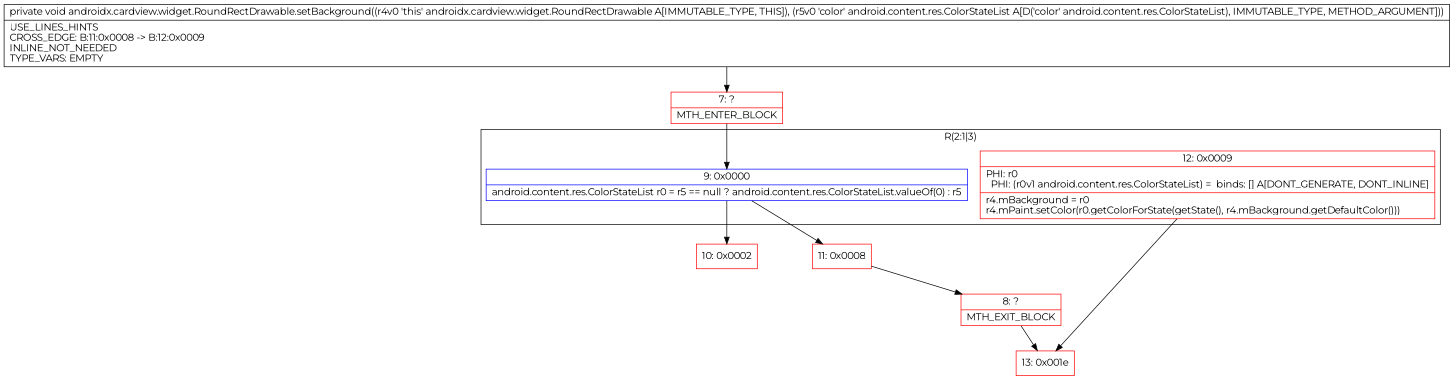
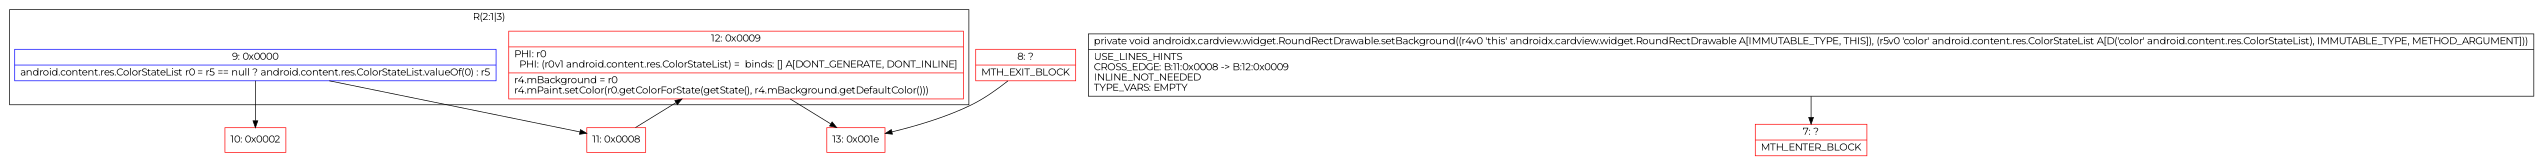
edge "7: ?" -> "9: 0x0000": removed
edge "11: 0x0008" -> "8: ?": now "11: 0x0008" -> "12: 0x0009"
